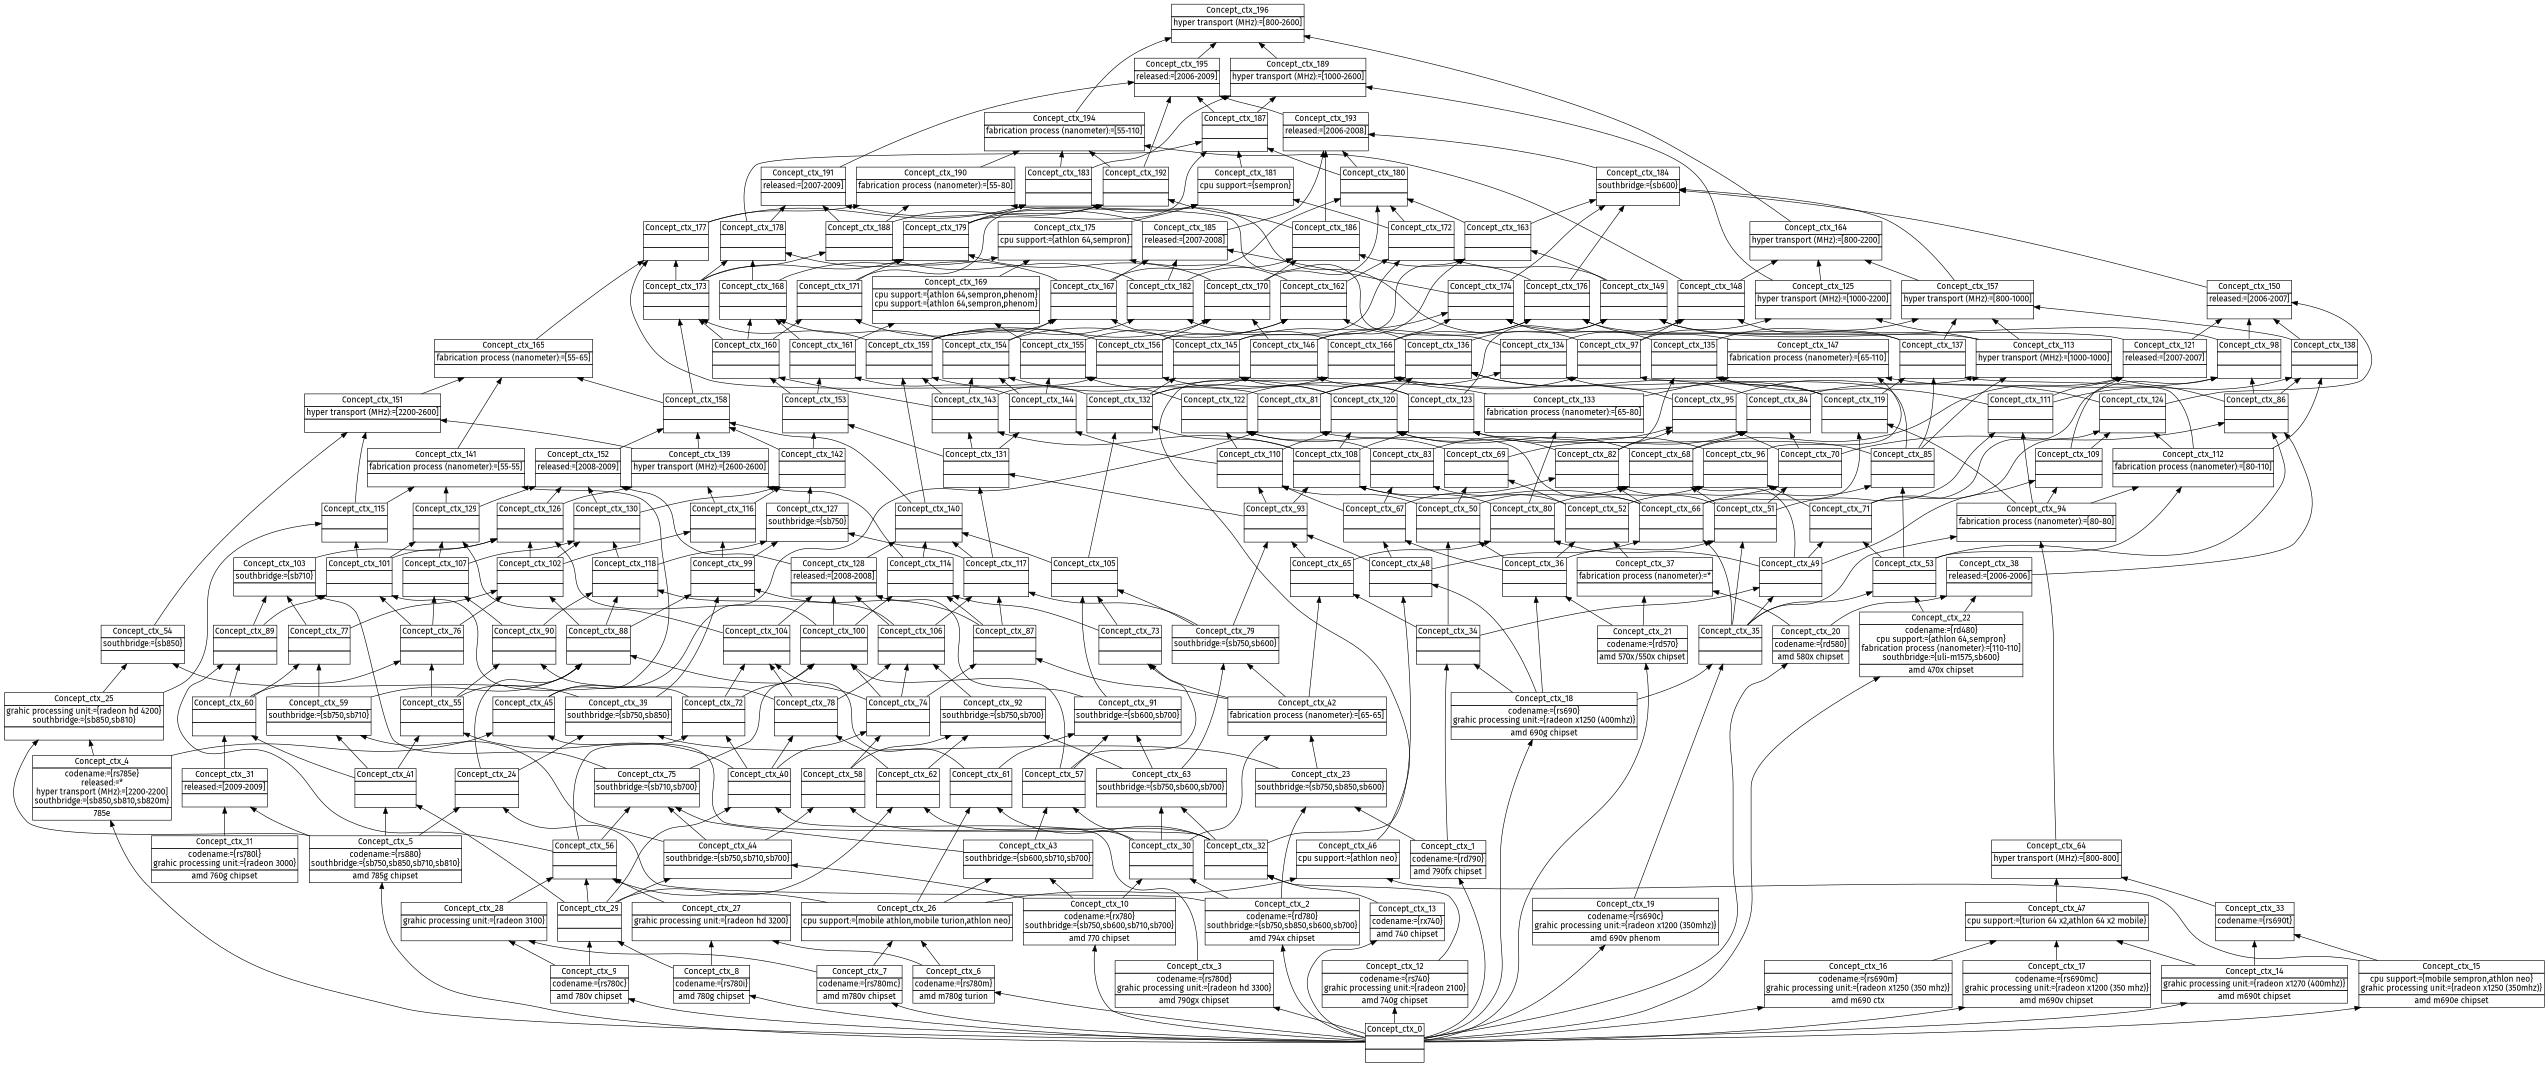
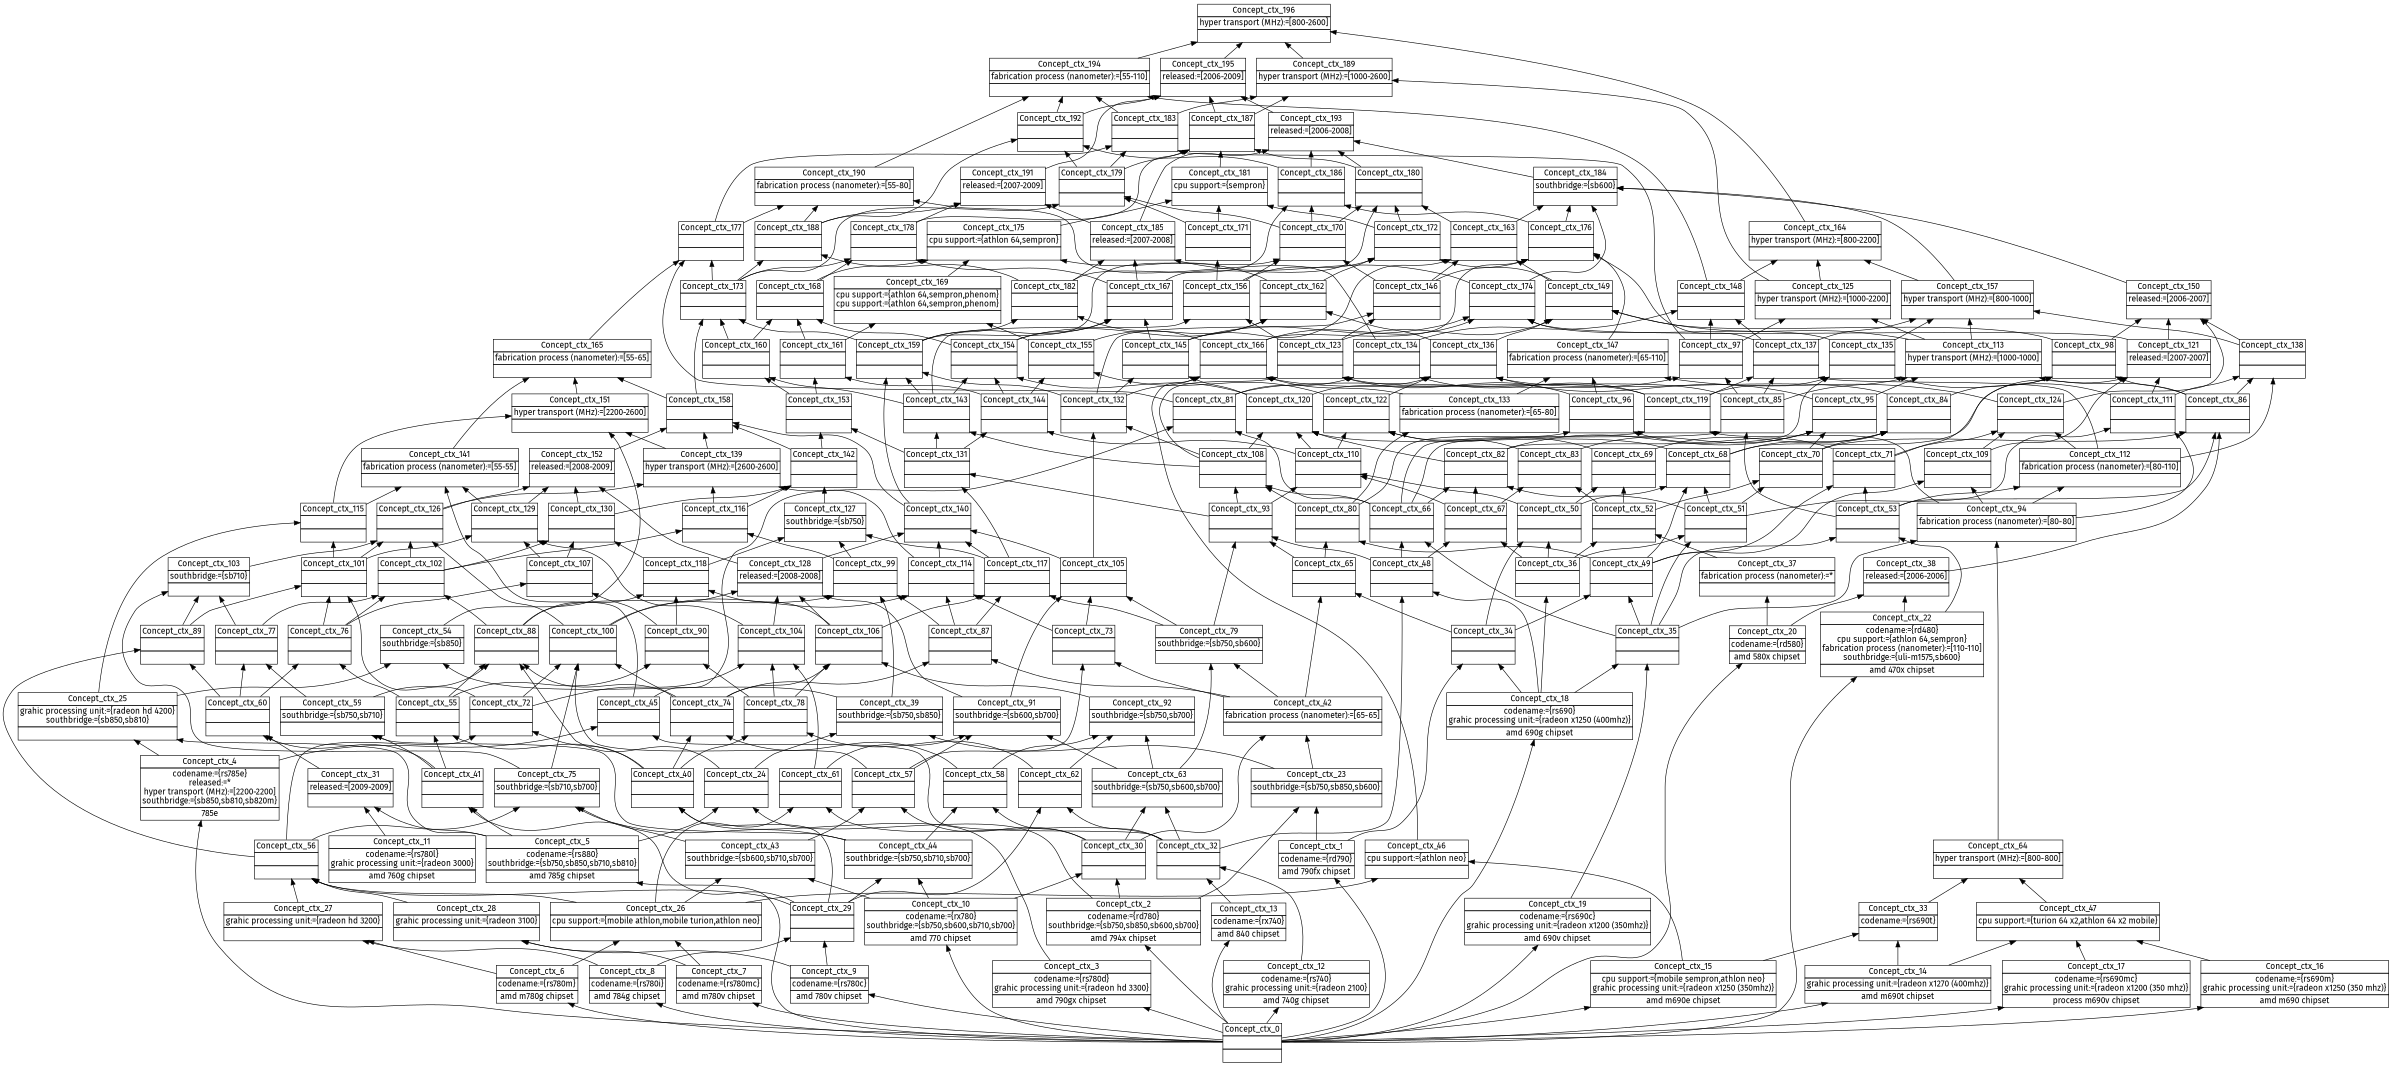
edge "Concept_ctx_160" -> "Concept_ctx_171": removed
node "Concept_ctx_21": removed
node "Concept_ctx_13": text "amd 740 chipset" -> "amd 840 chipset"
node "Concept_ctx_19": text "amd 690v phenom" -> "amd 690v chipset"
node "Concept_ctx_8": text "amd 780g chipset" -> "amd 784g chipset"
node "Concept_ctx_6": text "amd m780g turion" -> "amd m780g chipset"
node "Concept_ctx_16": text "amd m690 ctx" -> "amd m690 chipset"
node "Concept_ctx_17": text "amd m690v chipset" -> "process m690v chipset"
